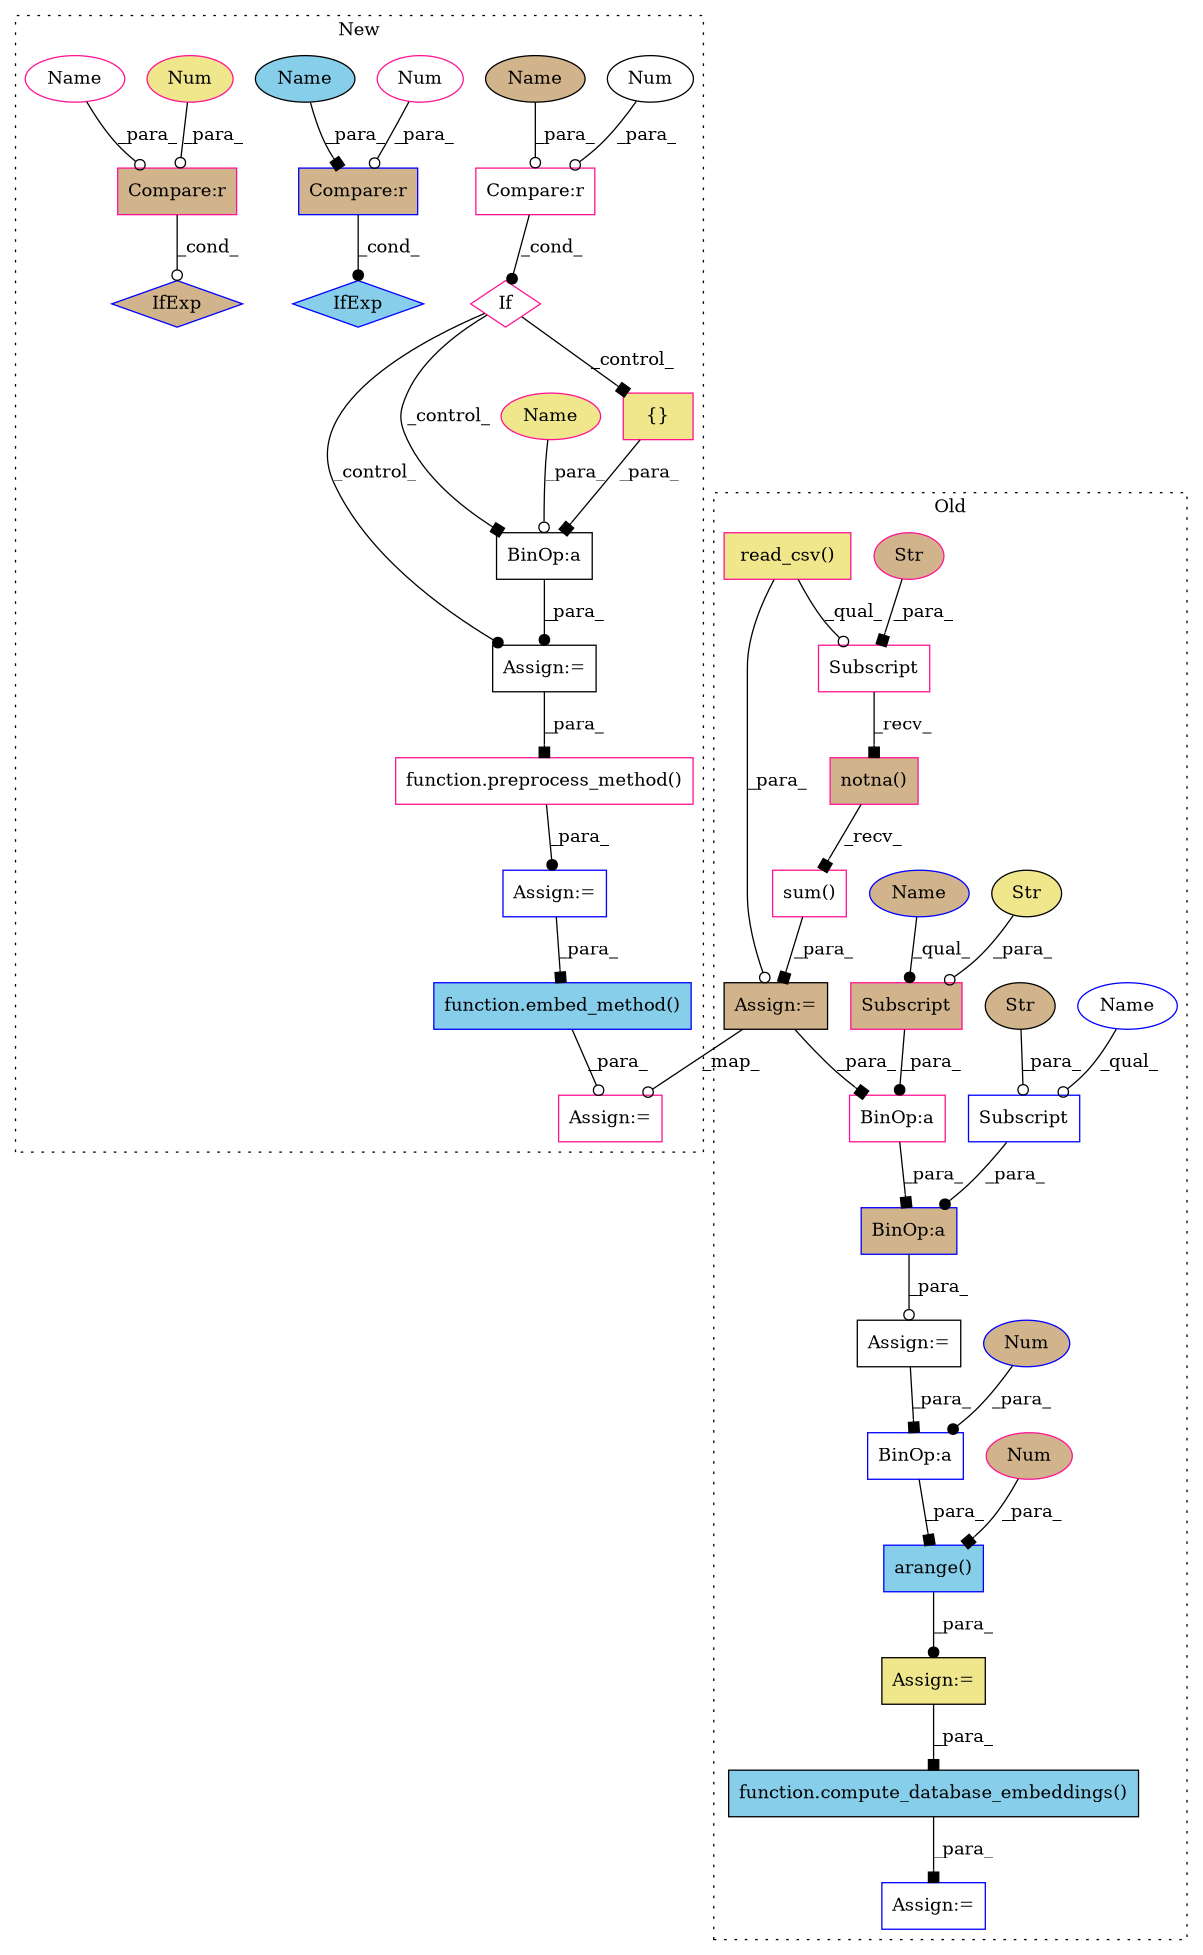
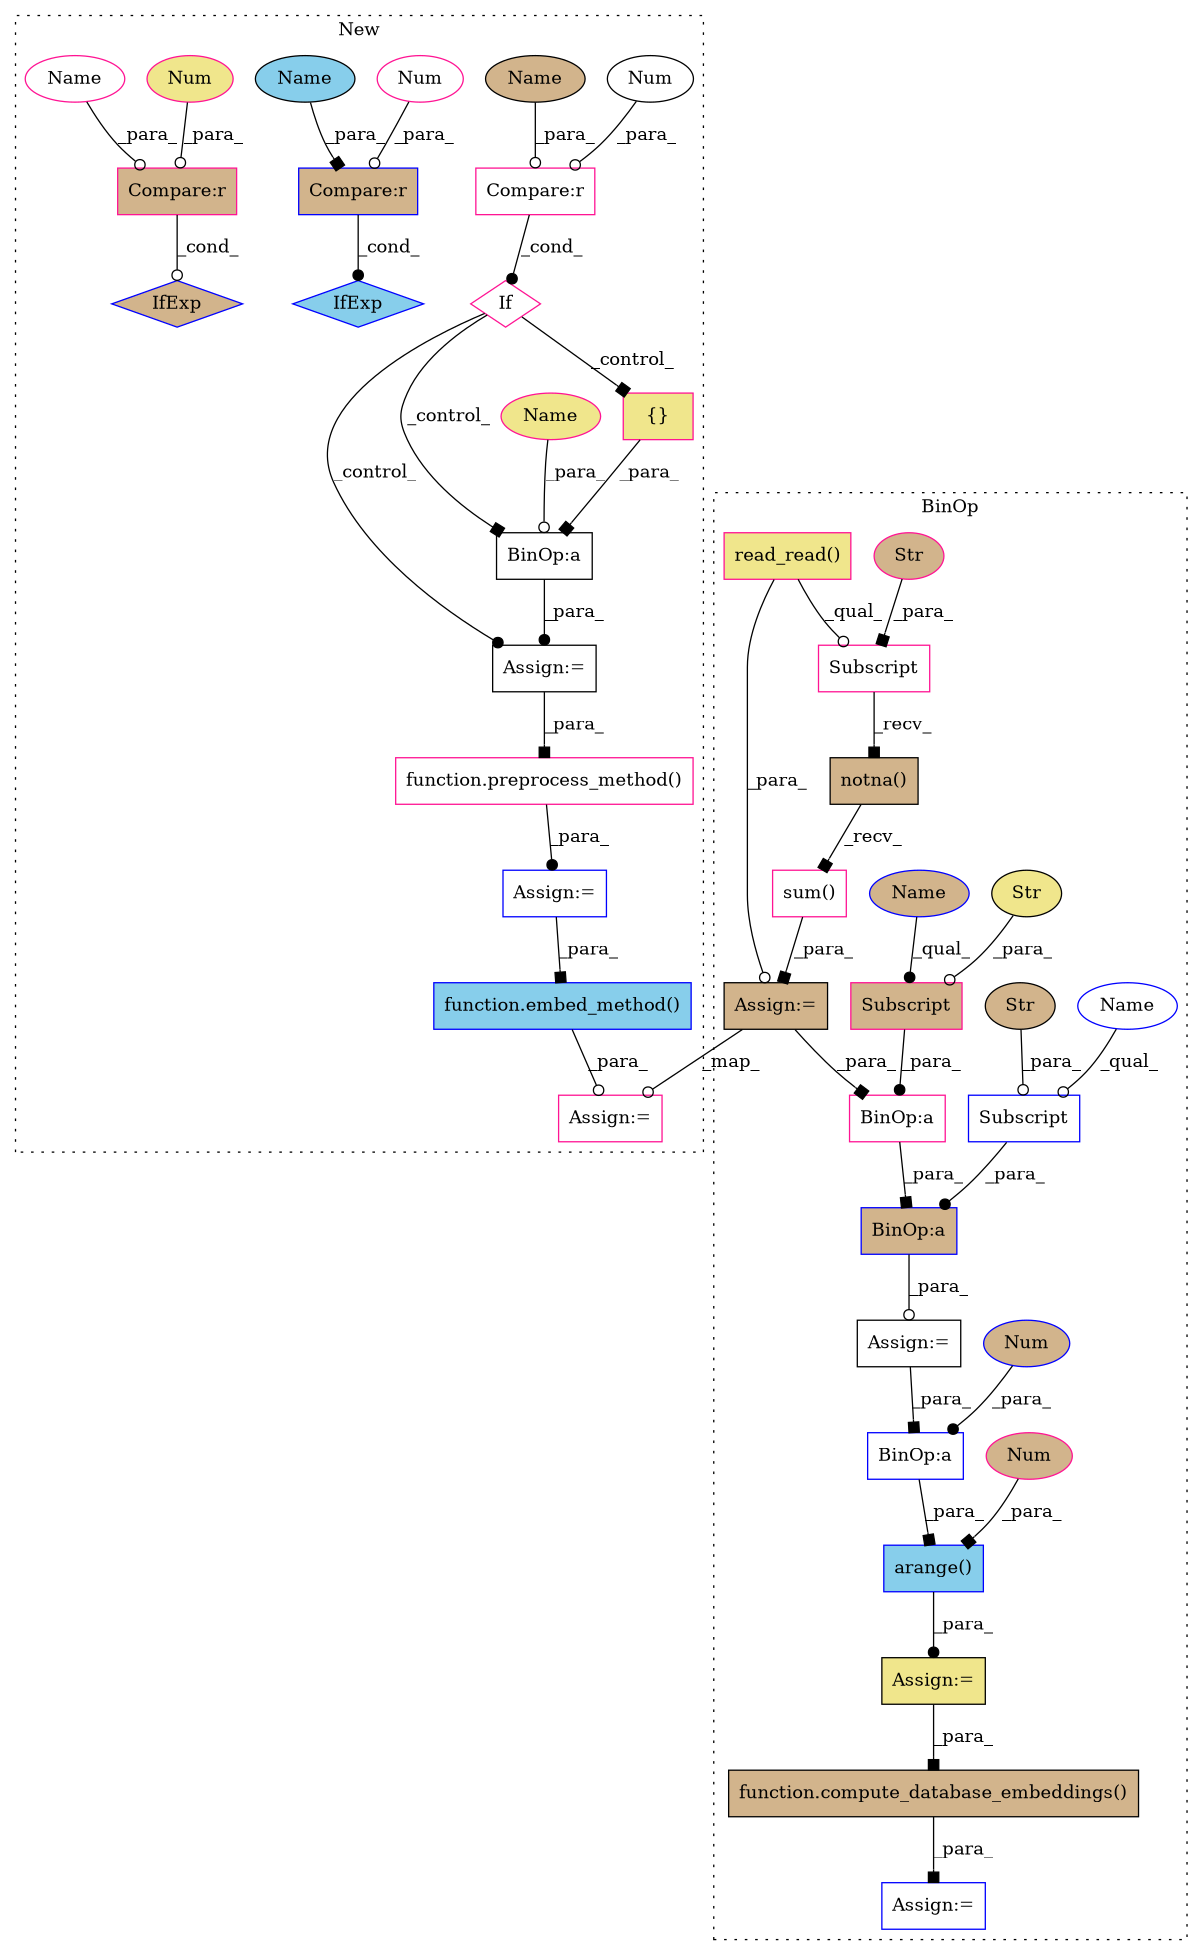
cluster "Old": label "Old" -> "BinOp"
node "read_csv()": label "read_csv()" -> "read_read()"
node "notna()": color deeppink -> black
node "function.compute_database_embeddings()": fillcolor skyblue -> tan
